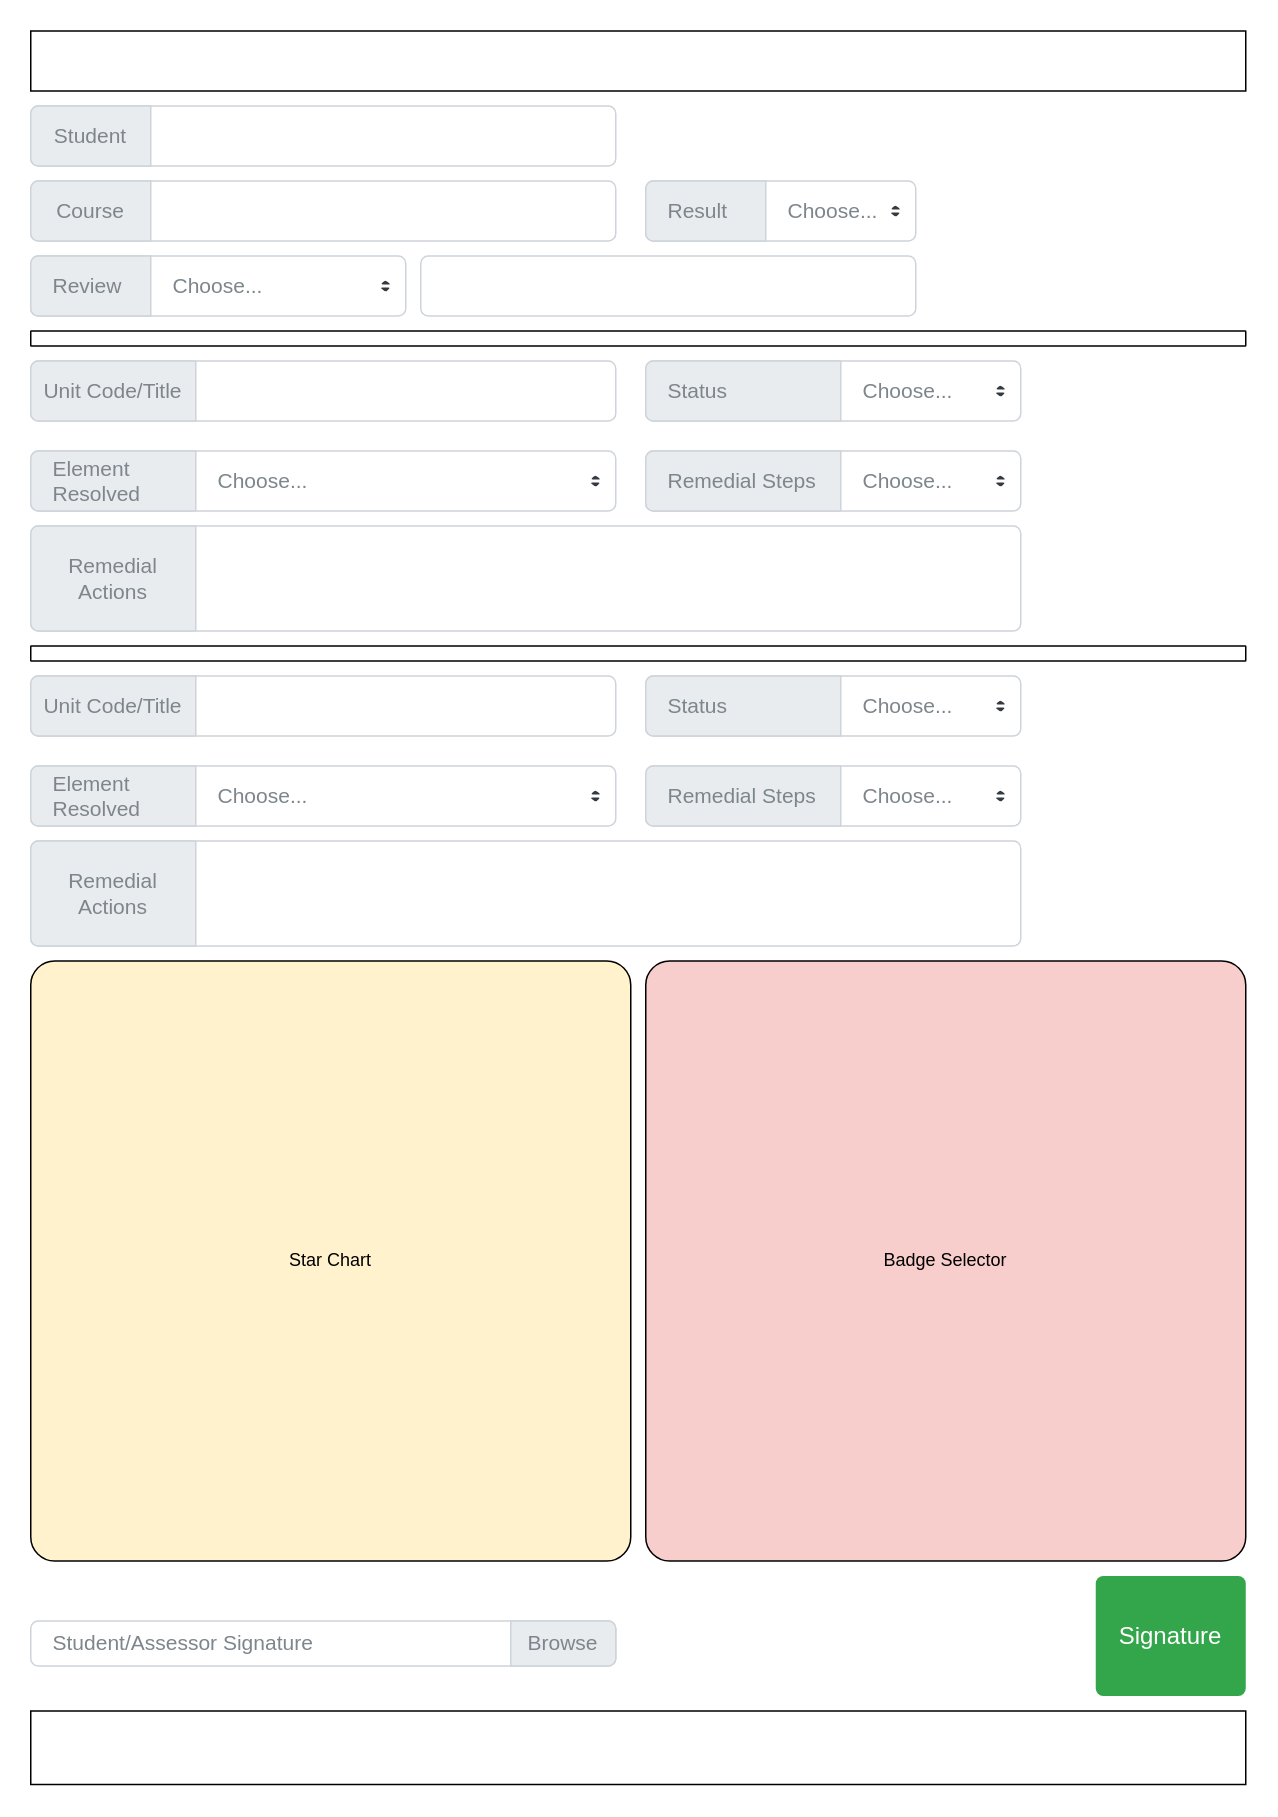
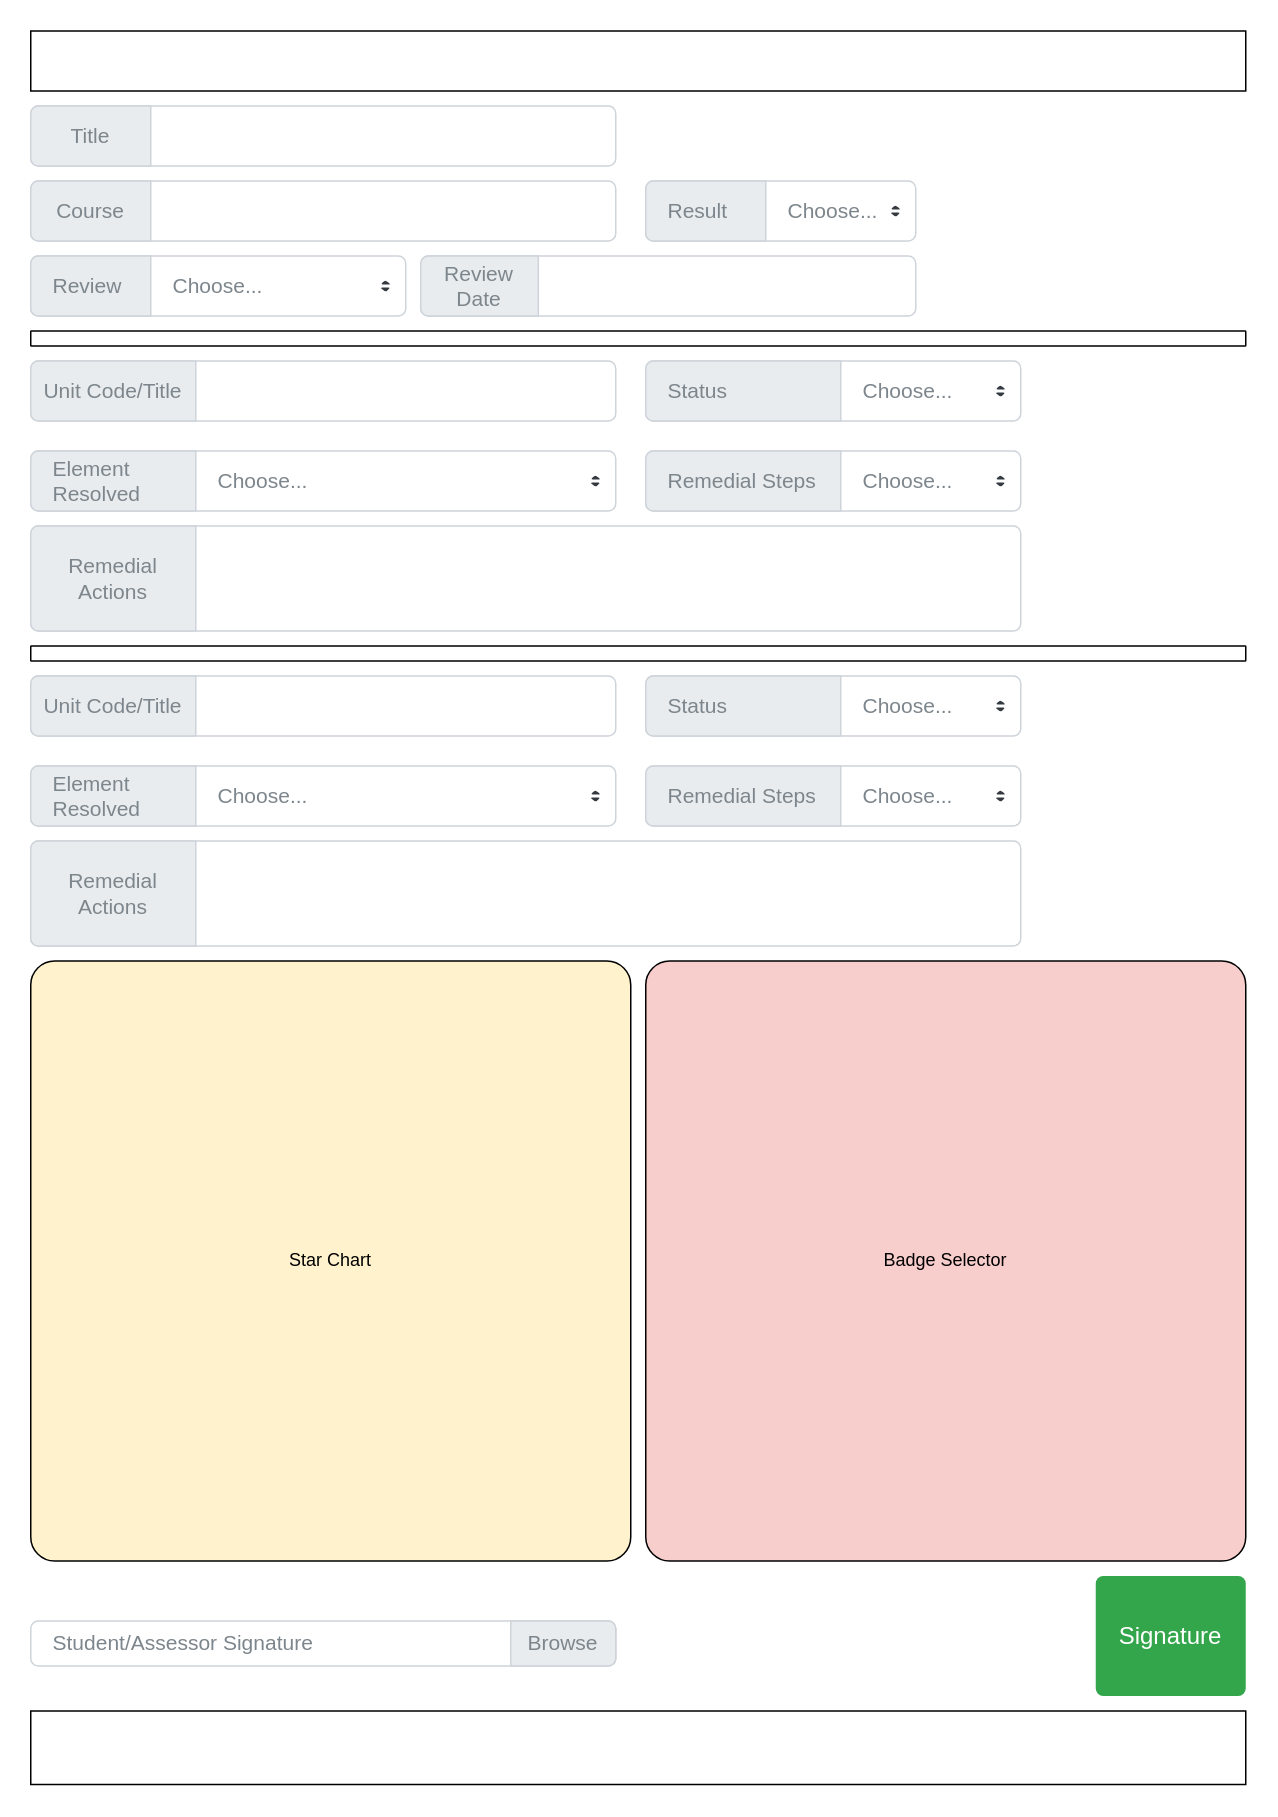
node "Student": label "Student" -> "Title"
node "Review Date": added
